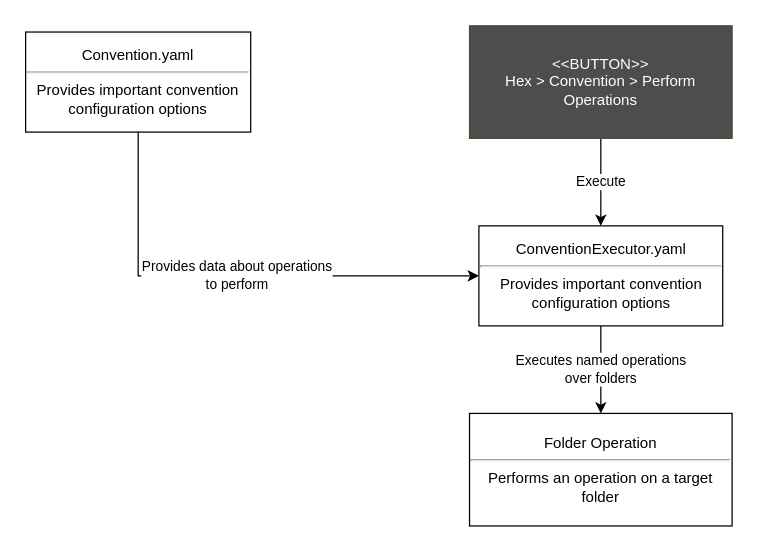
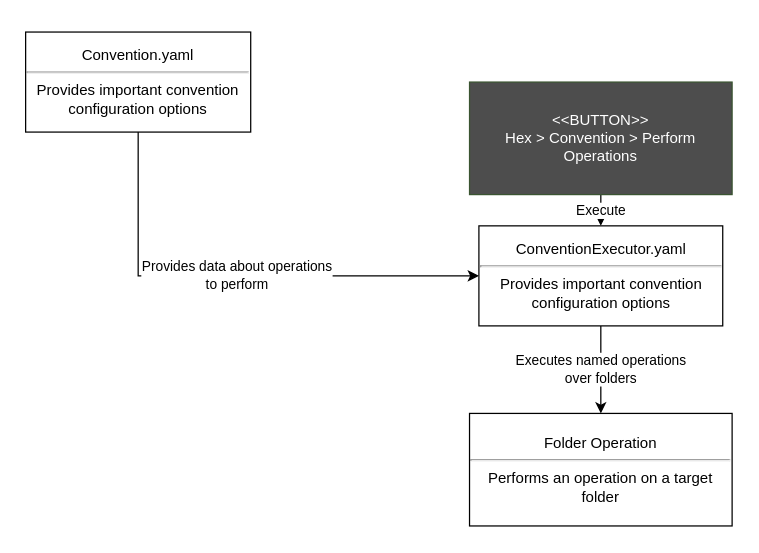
node "<<BUTTON>> Hex > Convention > Perform Operations": moved (601, 82) -> (601, 138)
